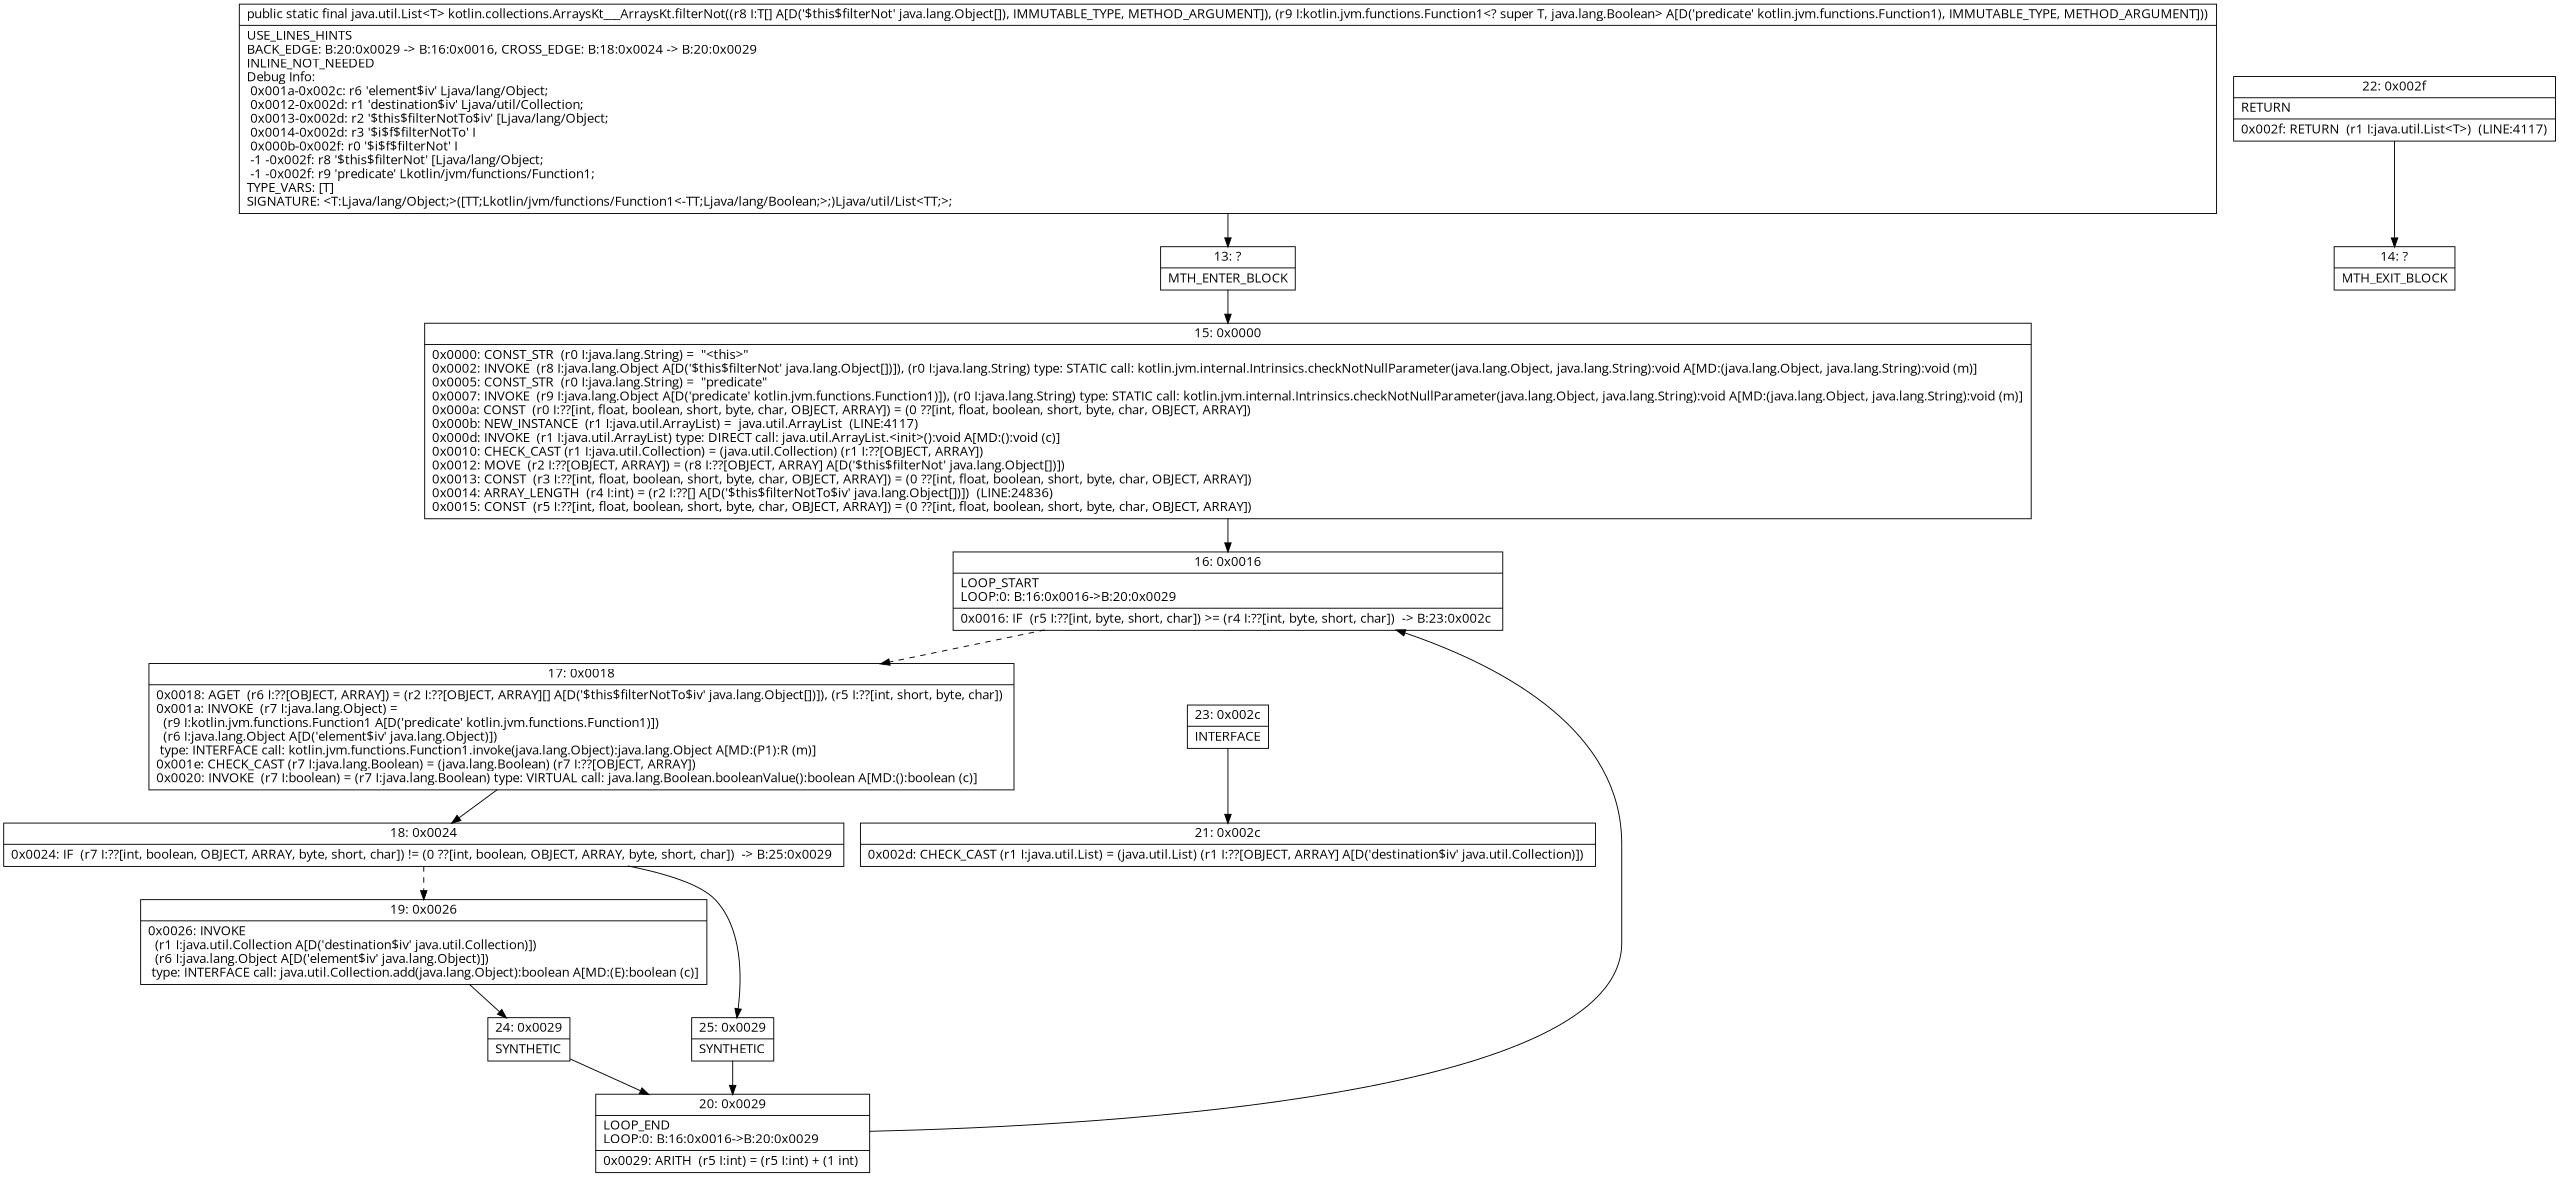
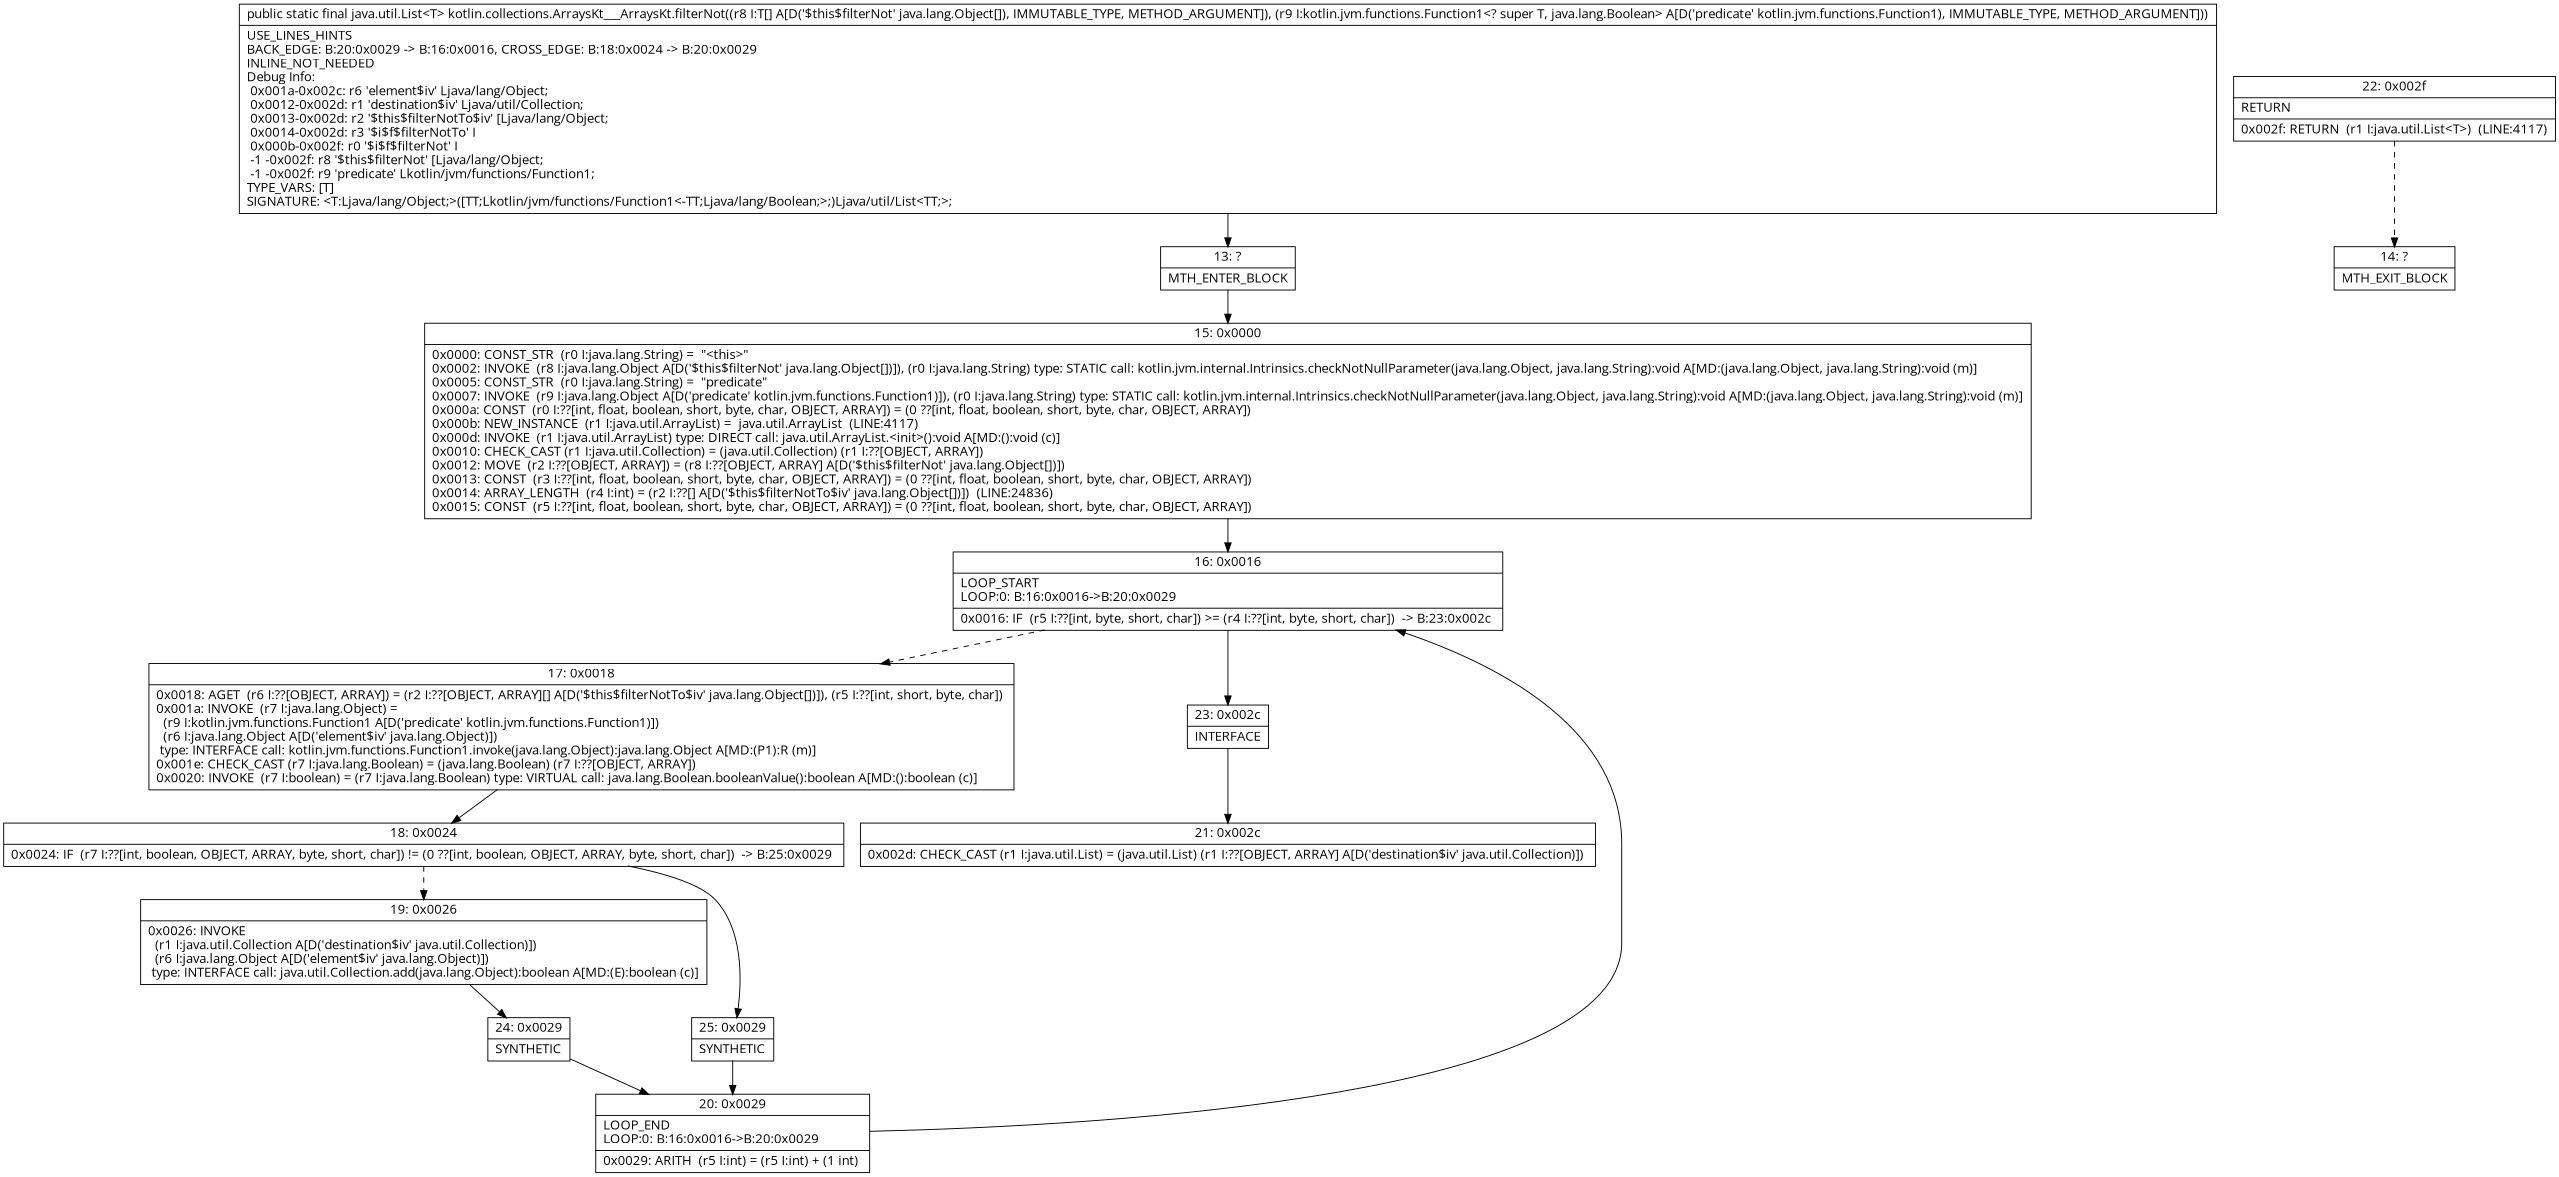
edge "22: 0x002f" -> "14: ?": style solid -> dashed
edge "16: 0x0016" -> "23: 0x002c": added
